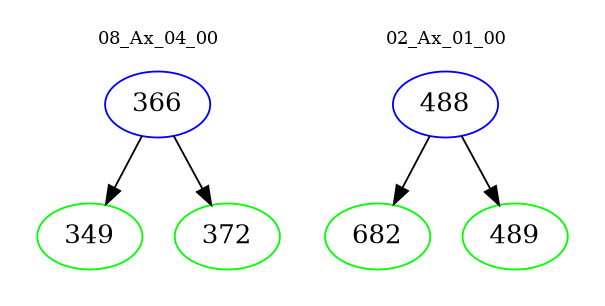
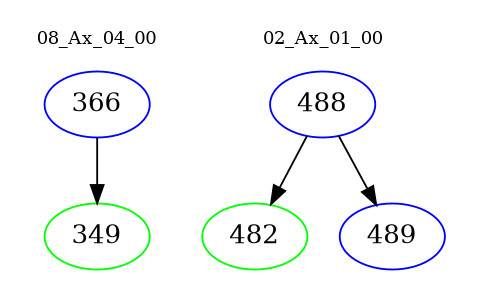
node "372": removed
node "682": label "682" -> "482"
node "489": color green -> blue
